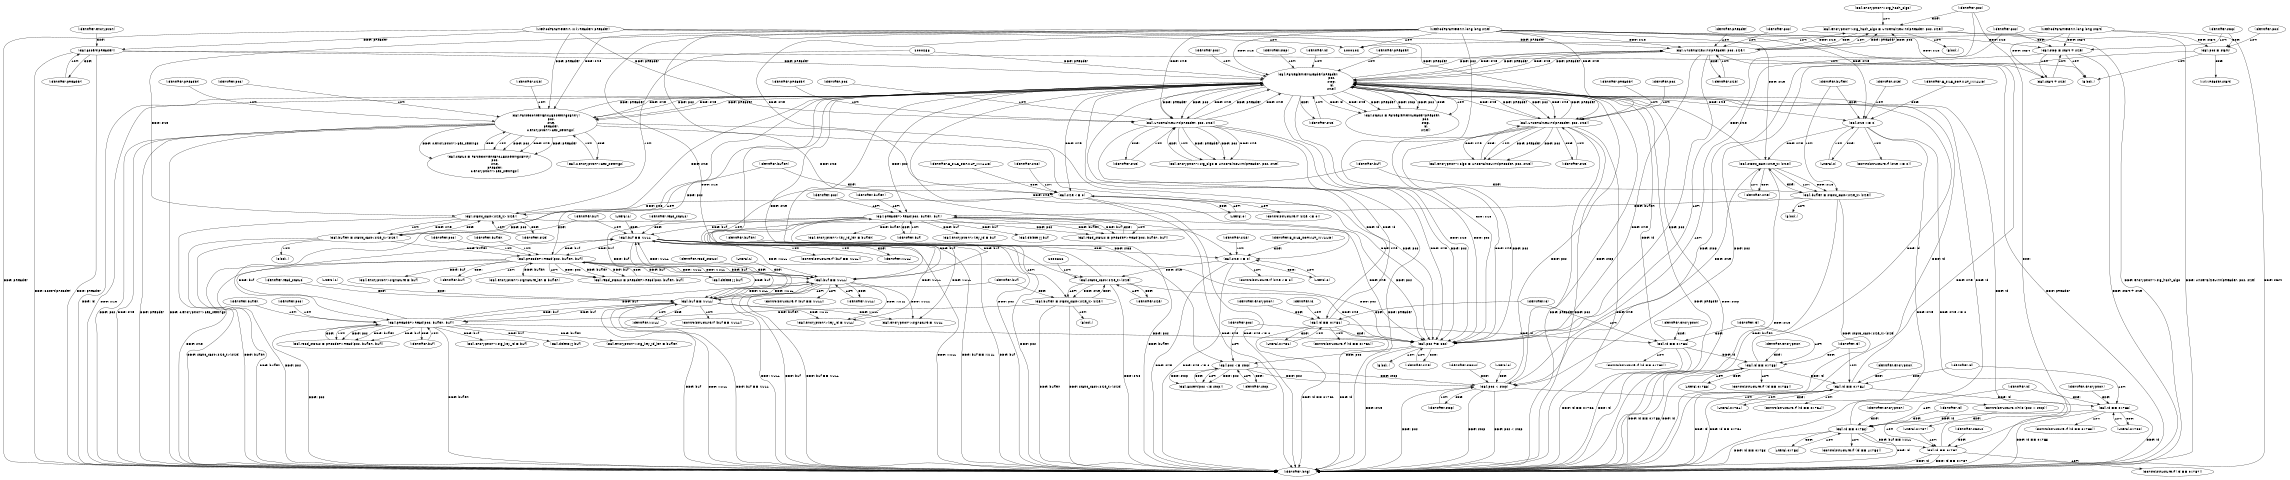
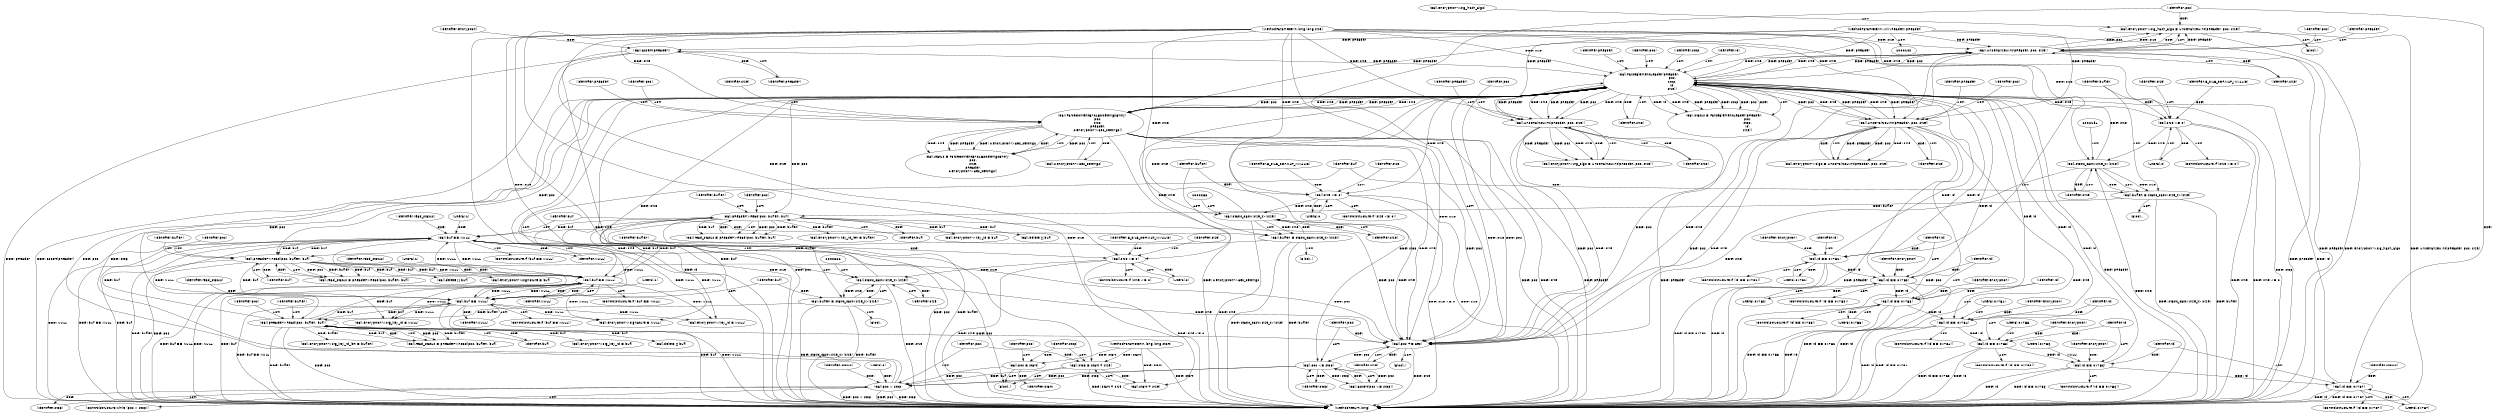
edge "(MethodParameterIn,long long size)" -> "1000102": now "(MethodParameterIn,long long size)" -> "(Call,id == 0x7E2)"
edge "(MethodParameterIn,long long start)" -> "1000102": removed, label "AST:"
edge "(Call,stop = start + size)" -> "(Call,start + size)": label "AST: " -> "CFG: "
edge "1000258" -> "(Call,ParseElementHeader(pReader, pos, stop, id, size))": now "(MethodParameterIn,IMkvReader* pReader)" -> "(Call,ParseElementHeader(pReader, pos, stop, id, size))"
node "(IMkvReader,start)": label "(IMkvReader,start)" -> "(Identifier,start)"
node "1000194": added
edge "(MethodParameterIn,long long size)" -> "(Call,pos += aes)": label "CFG: size" -> "DDG: size"
edge "(Call,stop = start + size)" -> "(Call,pos < stop)": label "DDG: stop" -> "DDG: buf"
node "(Call,encryption->signature_len = buflen)": removed
node "(Literal,0x7E2)": added
node "(Call,encryption->sig_key_id = NULL)": added
edge "(Call,id == 0x7E4)" -> "(Literal,0x7E4)": removed, label "CFG:"
edge "(Call,id == 0x7E5)" -> "(Literal,0x7E5)": removed, label "CFG:"
edge "(ControlStructure,while (pos < stop))" -> "(Literal,0x7E7)": now "(Call,id == 0x7E7)" -> "(Literal,0x7E7)"
edge "(Call,id == 0x7E6)" -> "(Literal,0x7E6)": removed, label "CFG:"
edge "(Literal,0x7E6)" -> "(Call,id == 0x7E6)": label "AST: " -> "NULL: "
edge "(Call,id == 0x7E6)" -> "(Call,id == 0x7E7)": label "DDG: buf == NULL" -> "DDG: id"
node "(ControlStructure,if (id == 4x7E6))": label "(ControlStructure,if (id == 4x7E6))" -> "(ControlStructure,if (id == 0x7E6))"
node "(Identifier,long)": label "(Identifier,long)" -> "(MethodReturn,long)"
